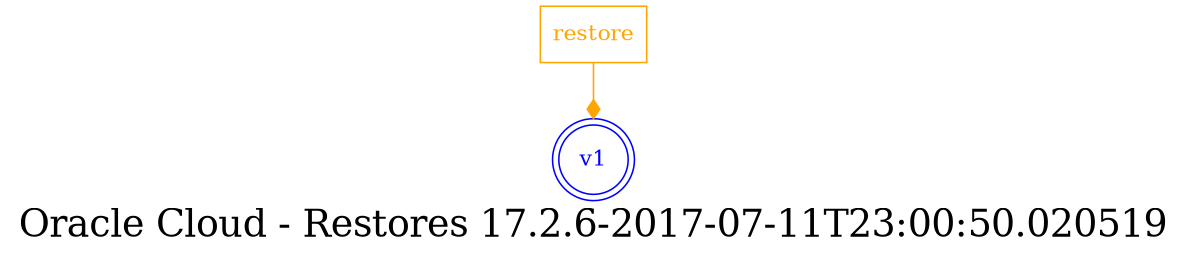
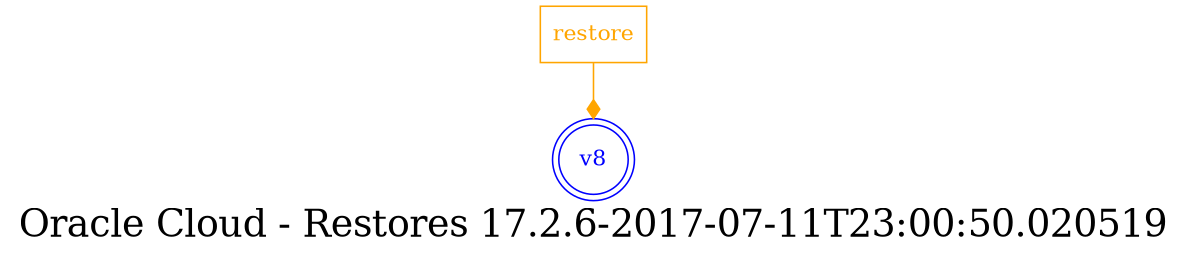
node "v1": label "v1" -> "v8"
